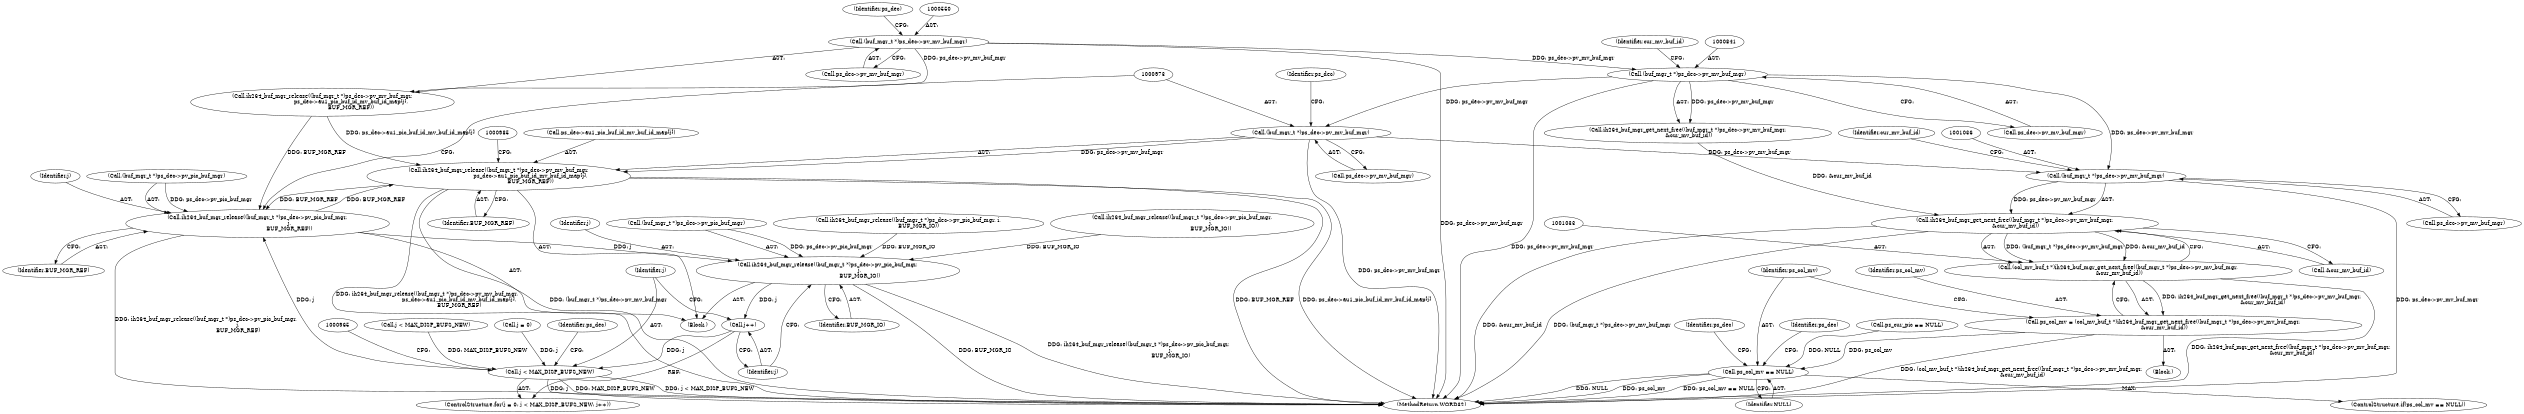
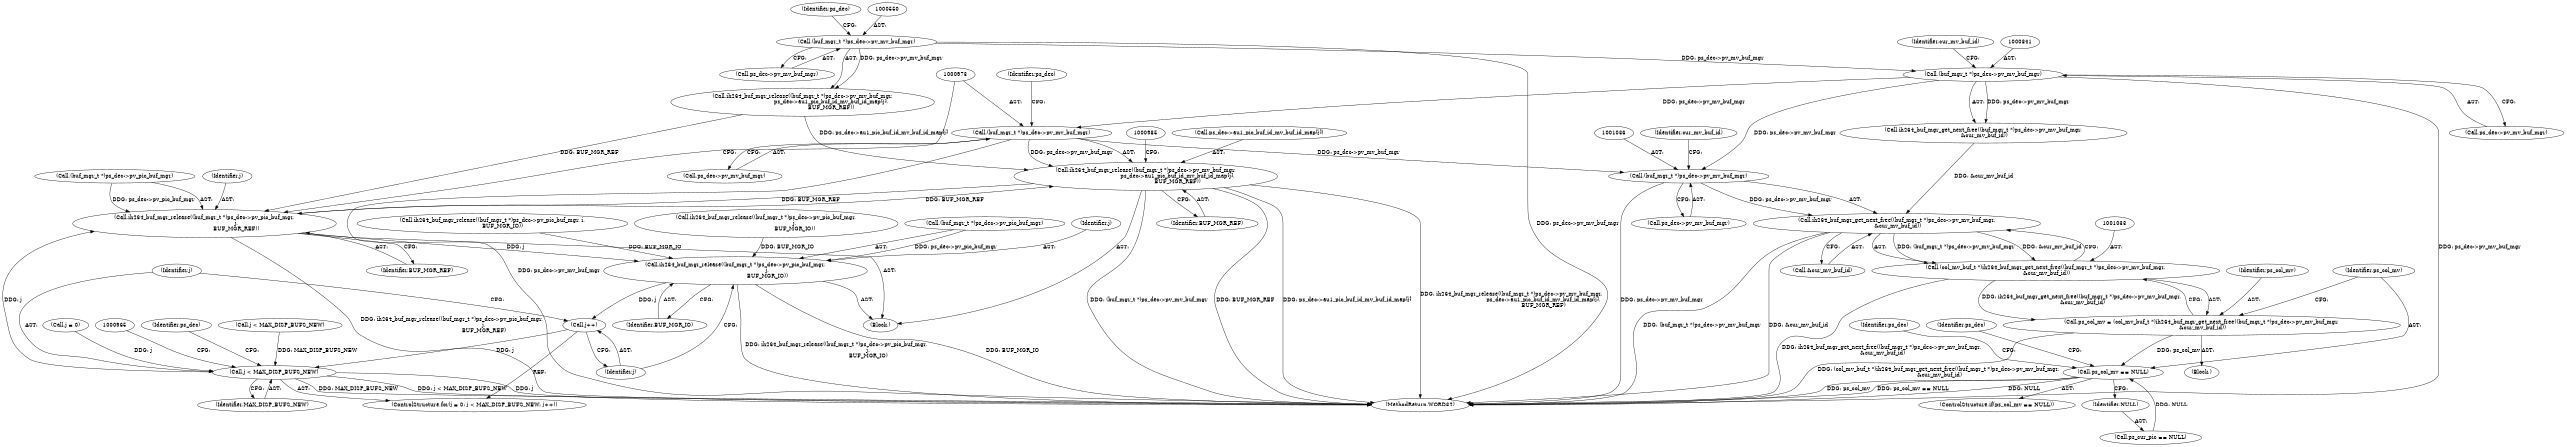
edge "(Call,ps_col_mv == NULL)" -> "(ControlStructure,if(ps_col_mv == NULL))": label "MAX: " -> "AST: "
edge "(Identifier,NULL)" -> "(Call,ps_col_mv == NULL)": now "(Identifier,NULL)" -> "(Call,ps_cur_pic == NULL)"
node "(Identifier,MAX_DISP_BUFS_NEW)": added
